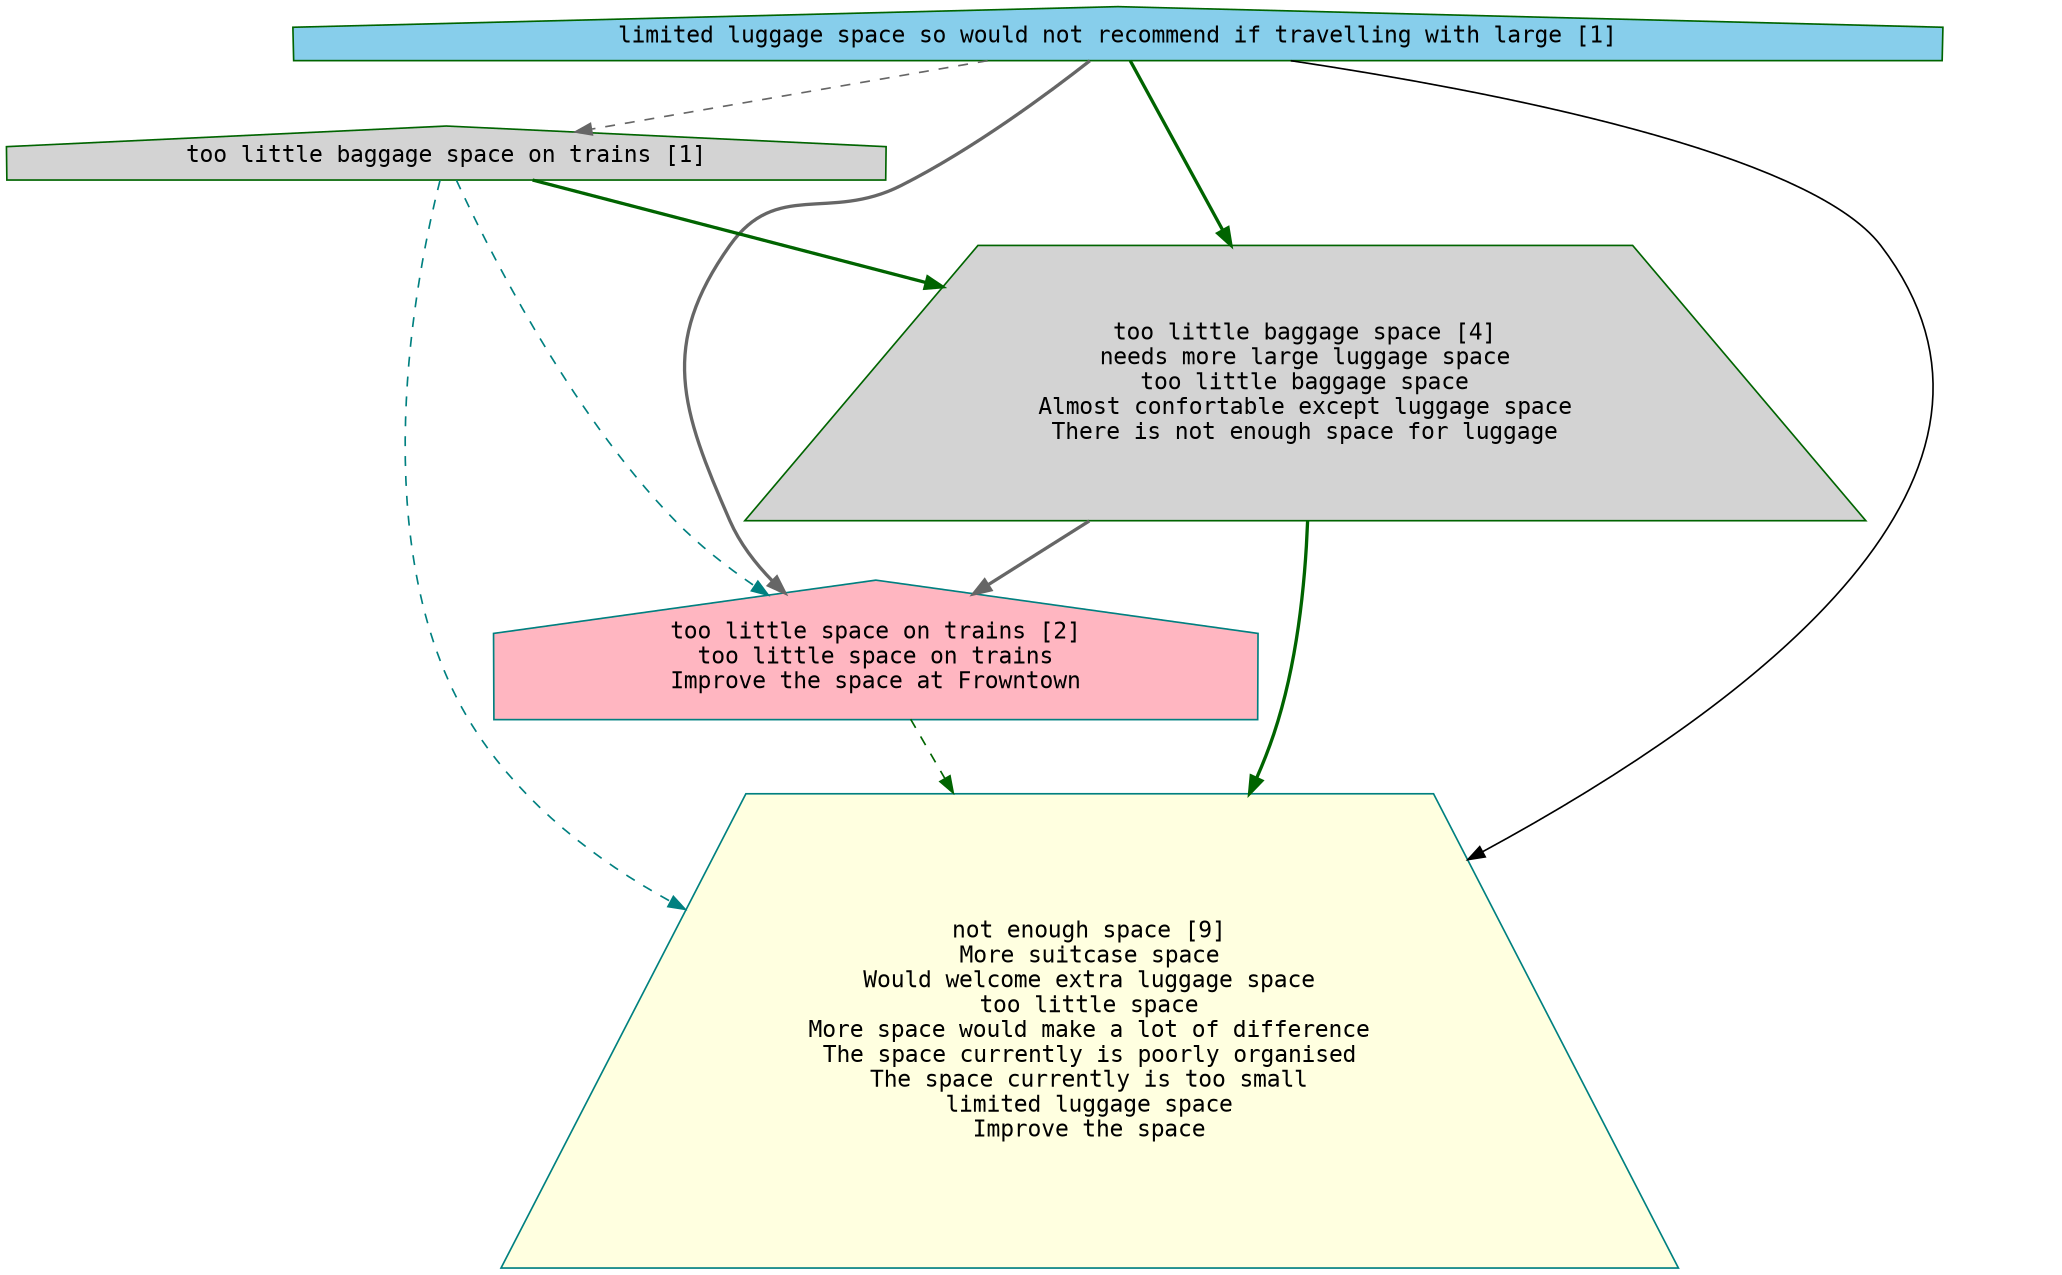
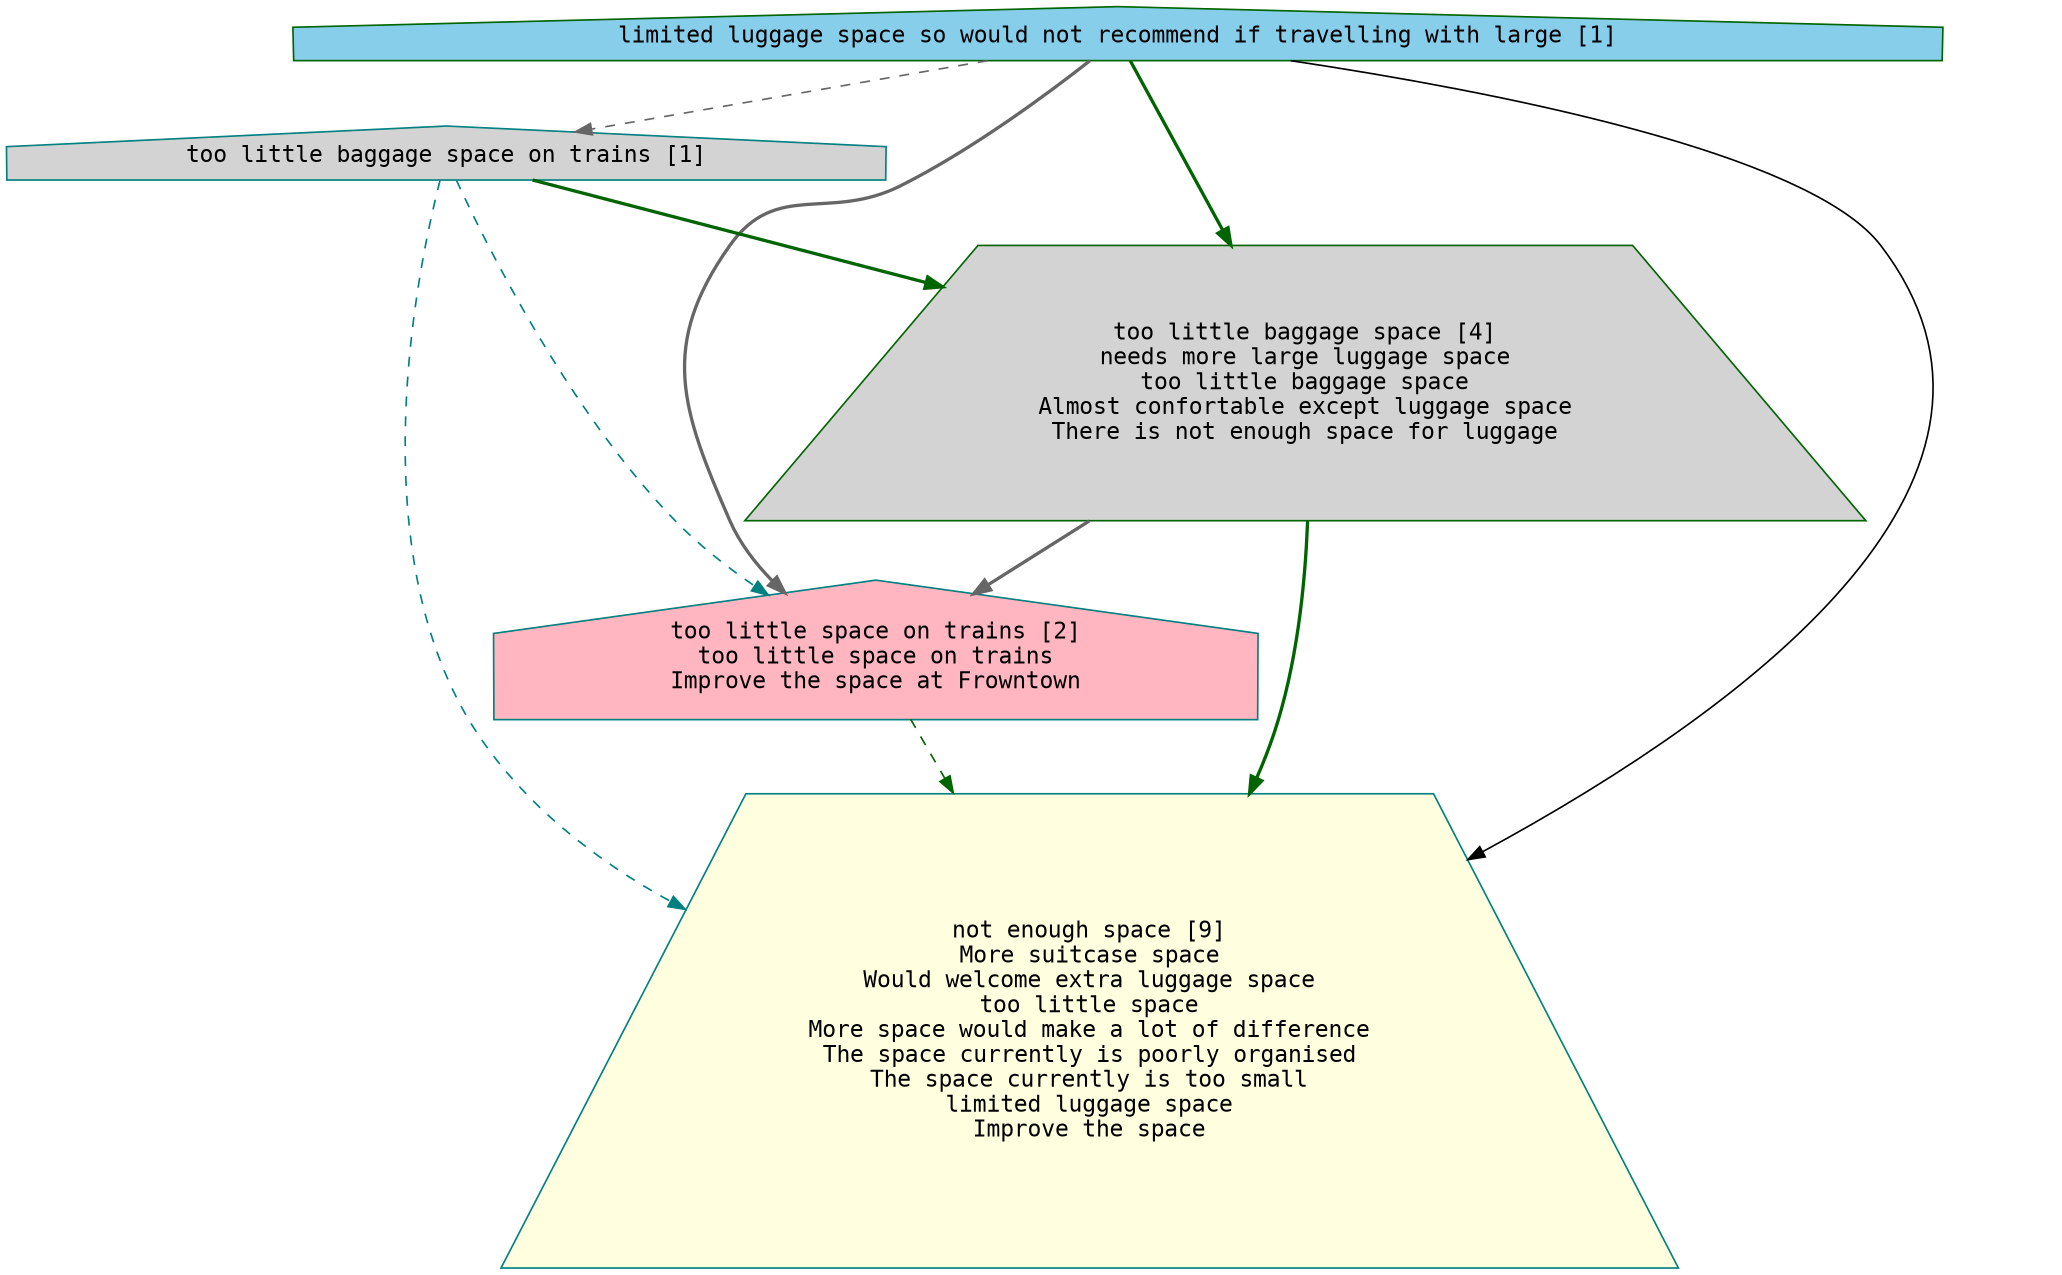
node "too little baggage space on trains [1]": color darkgreen -> teal
